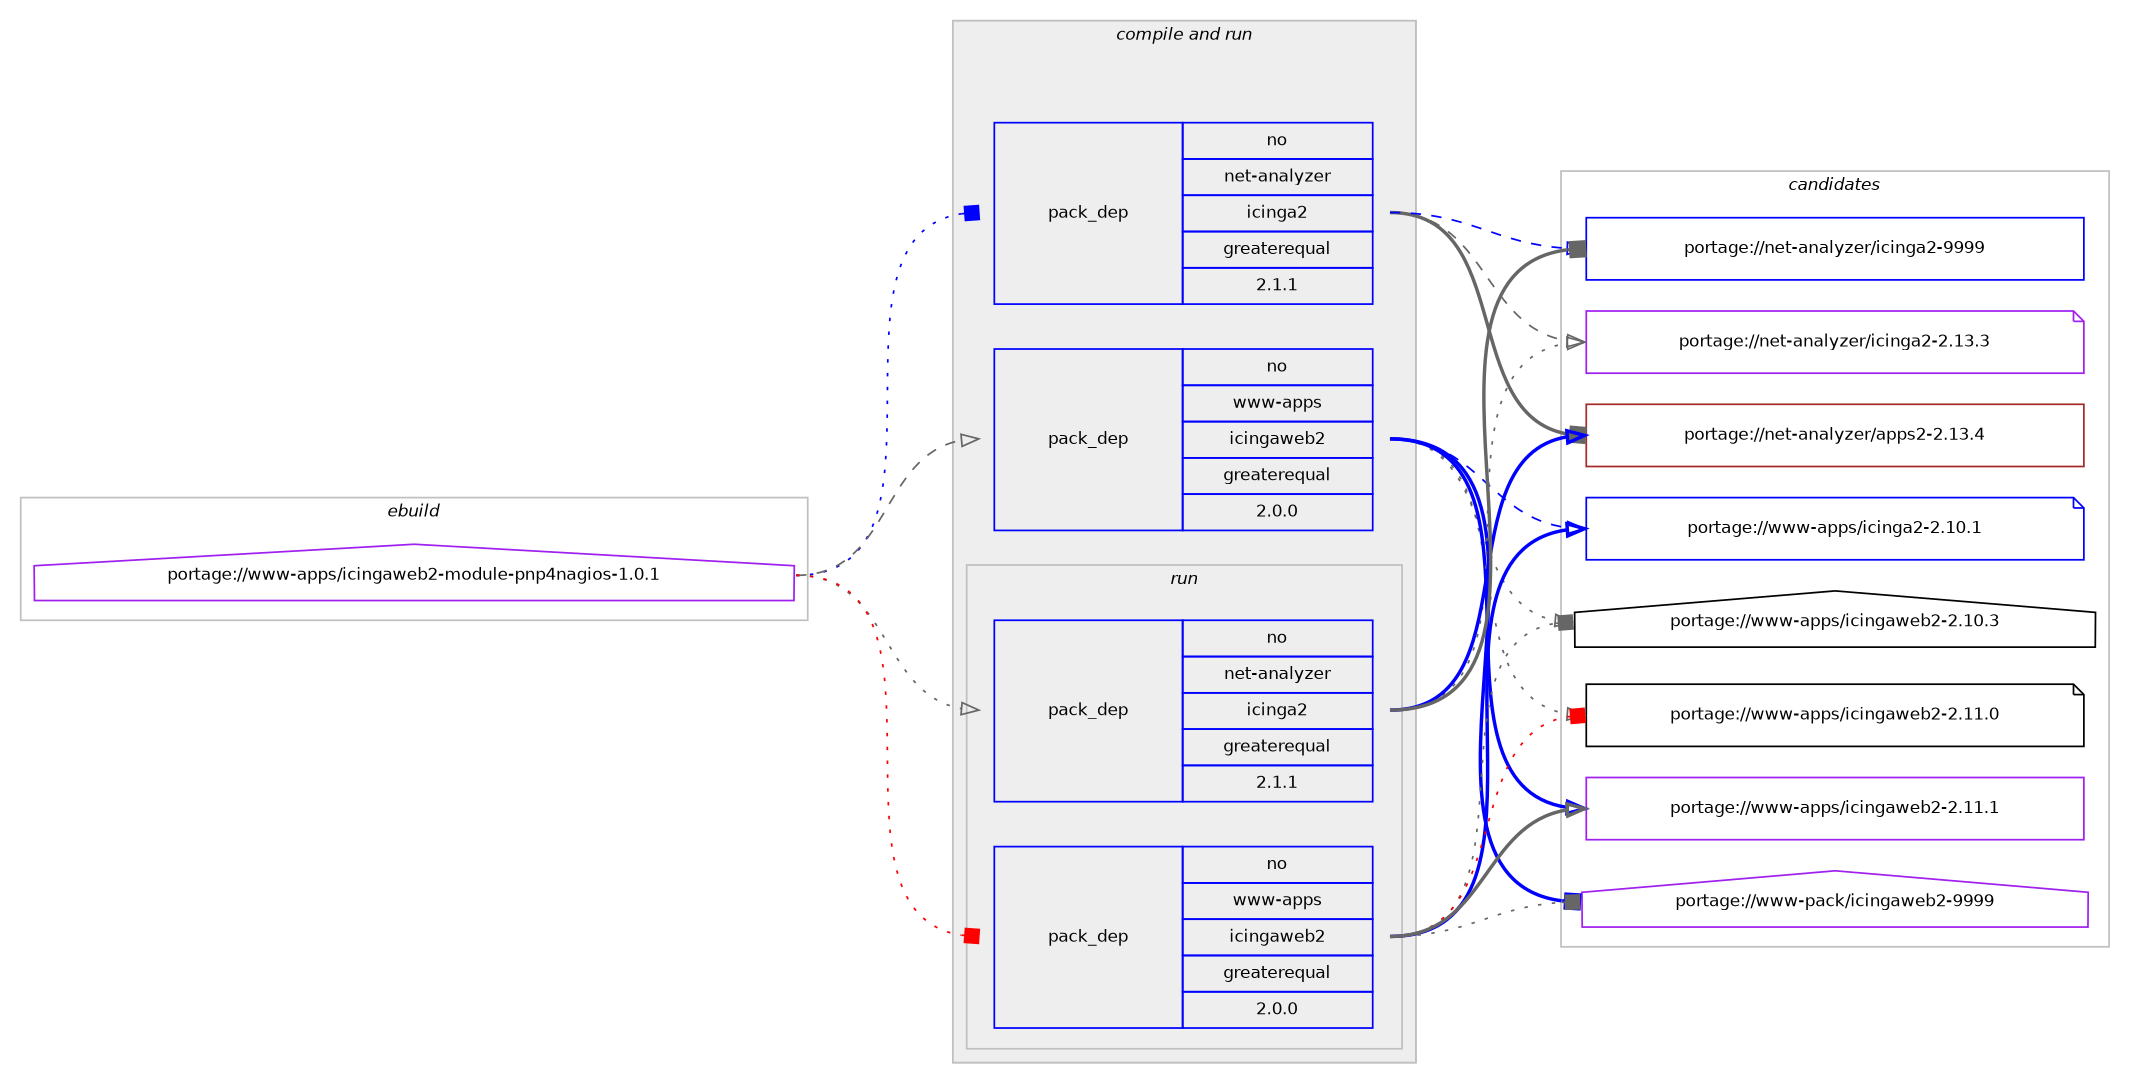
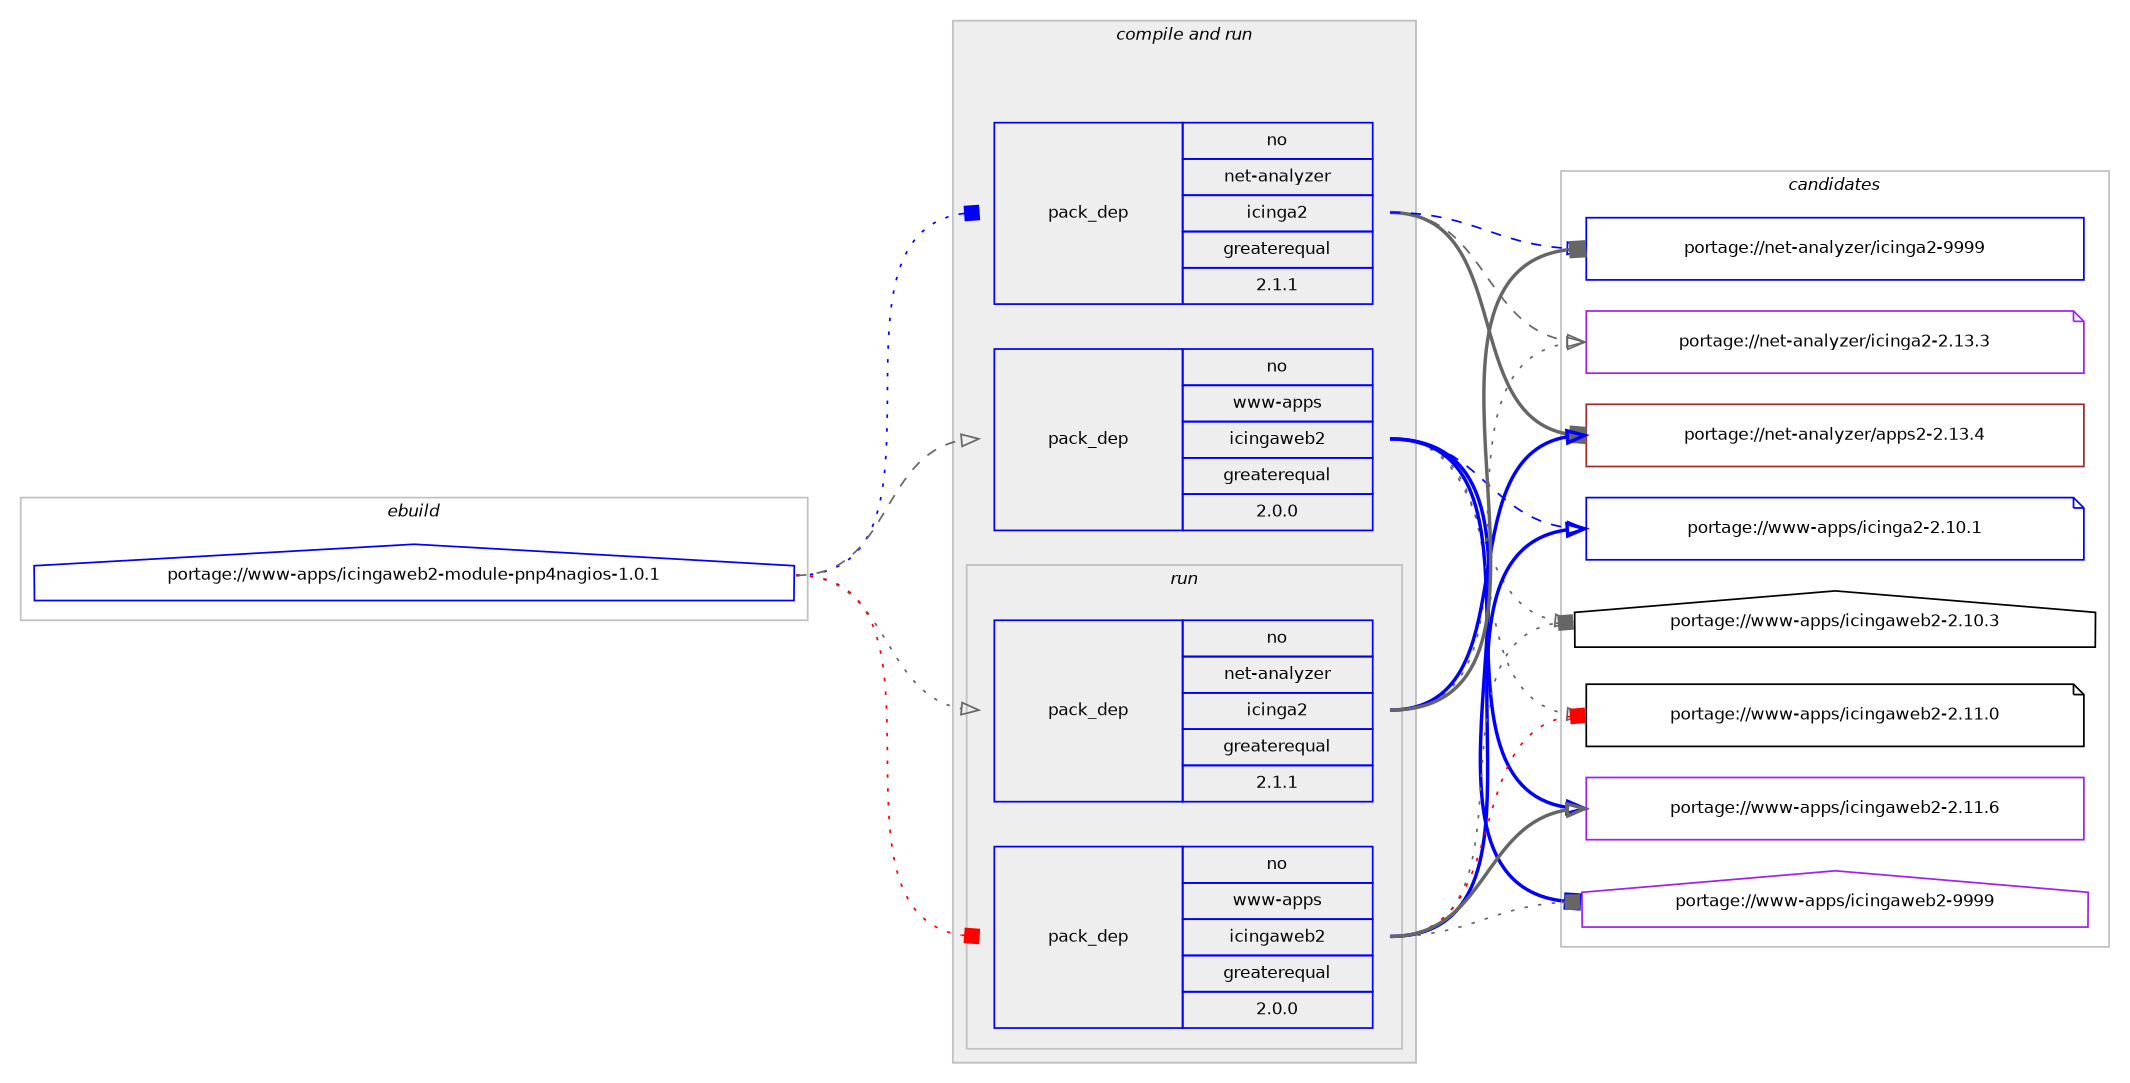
node "portage://www-apps/icingaweb2-module-pnp4nagios-1.0.1": color purple -> blue
node "portage://www-apps/icingaweb2-2.11.1": label "portage://www-apps/icingaweb2-2.11.1" -> "portage://www-apps/icingaweb2-2.11.6"
node "portage://www-pack/icingaweb2-9999": label "portage://www-pack/icingaweb2-9999" -> "portage://www-apps/icingaweb2-9999"
